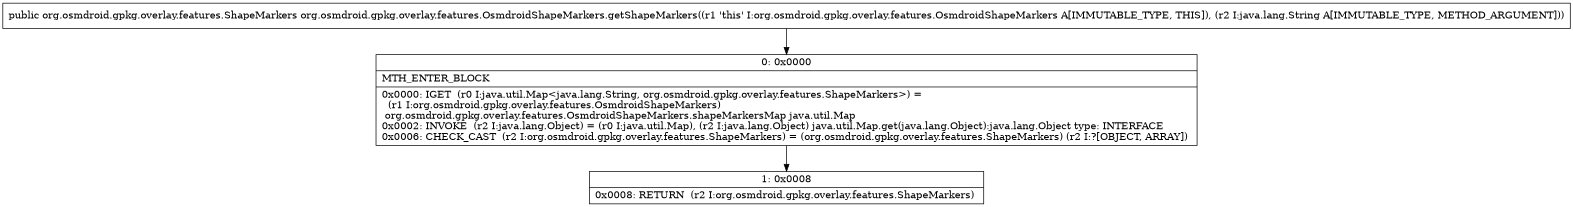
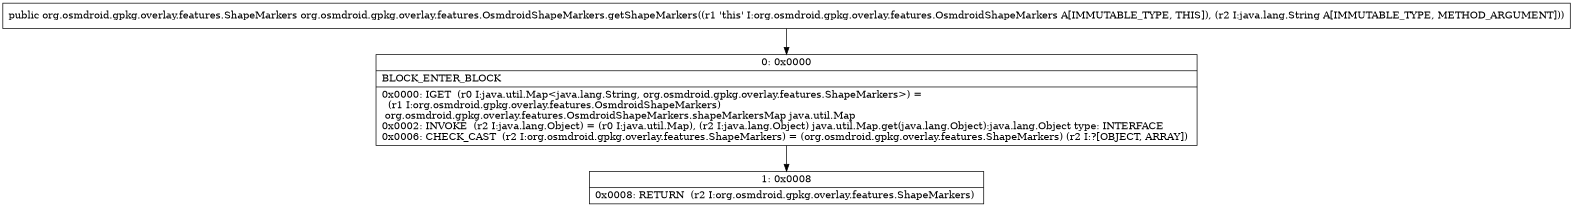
node "0: 0x0000": text "MTH_ENTER_BLOCK" -> "BLOCK_ENTER_BLOCK"
